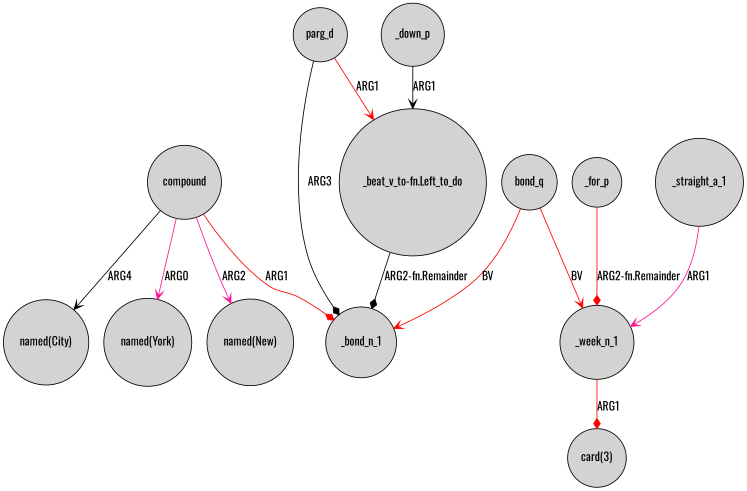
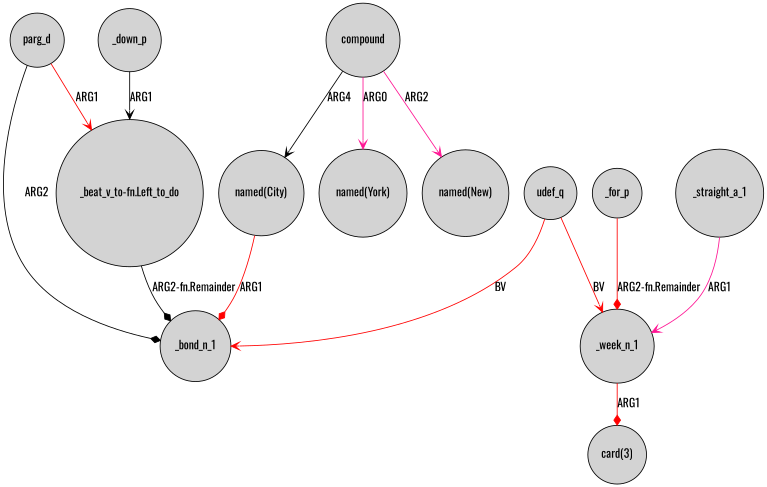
edge "parg_d" -> "_bond_n_1": label "ARG3" -> "ARG2"
node "bond_q": label "bond_q" -> "udef_q"
edge "compound" -> "_bond_n_1": now "named(City)" -> "_bond_n_1"
